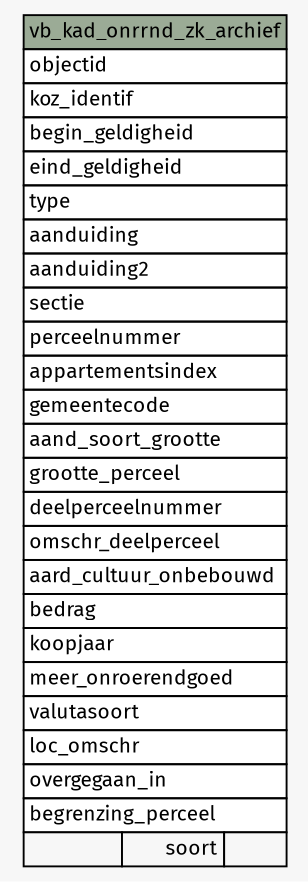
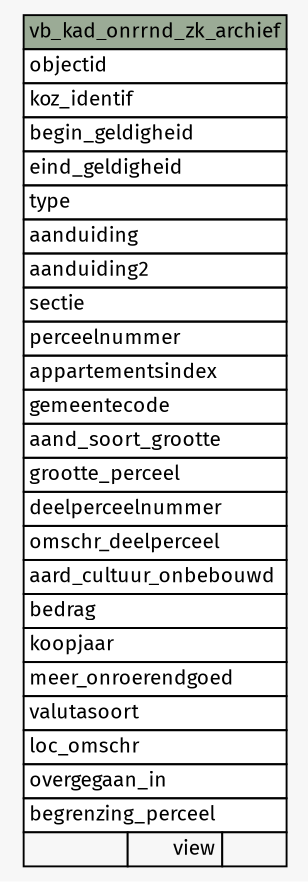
node "vb_kad_onrrnd_zk_archief": text "soort" -> "view"
